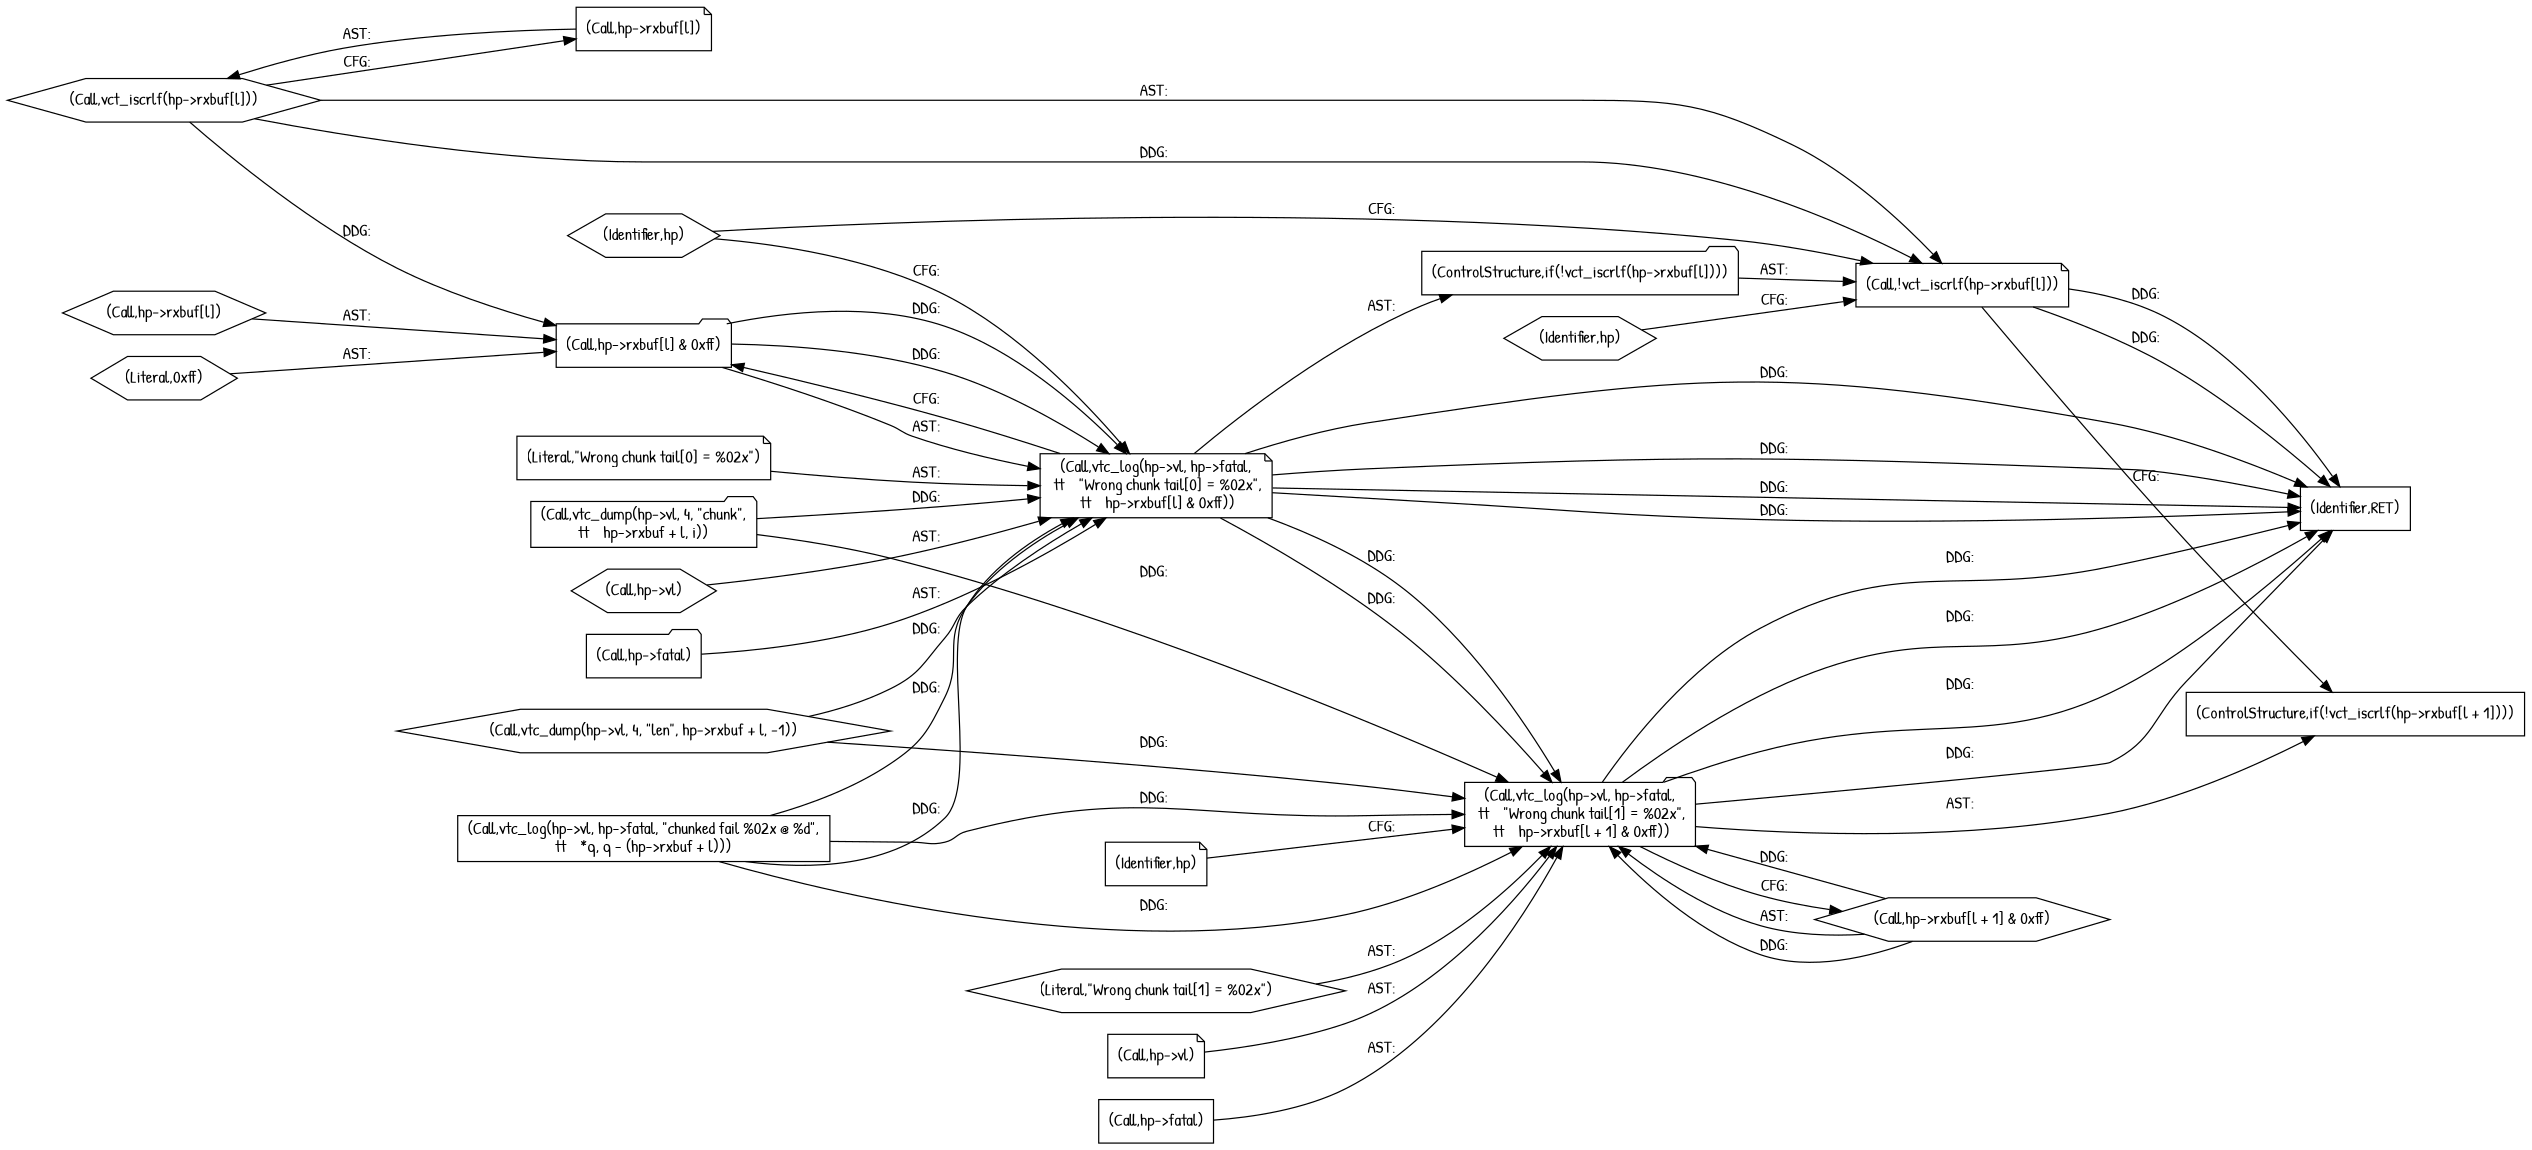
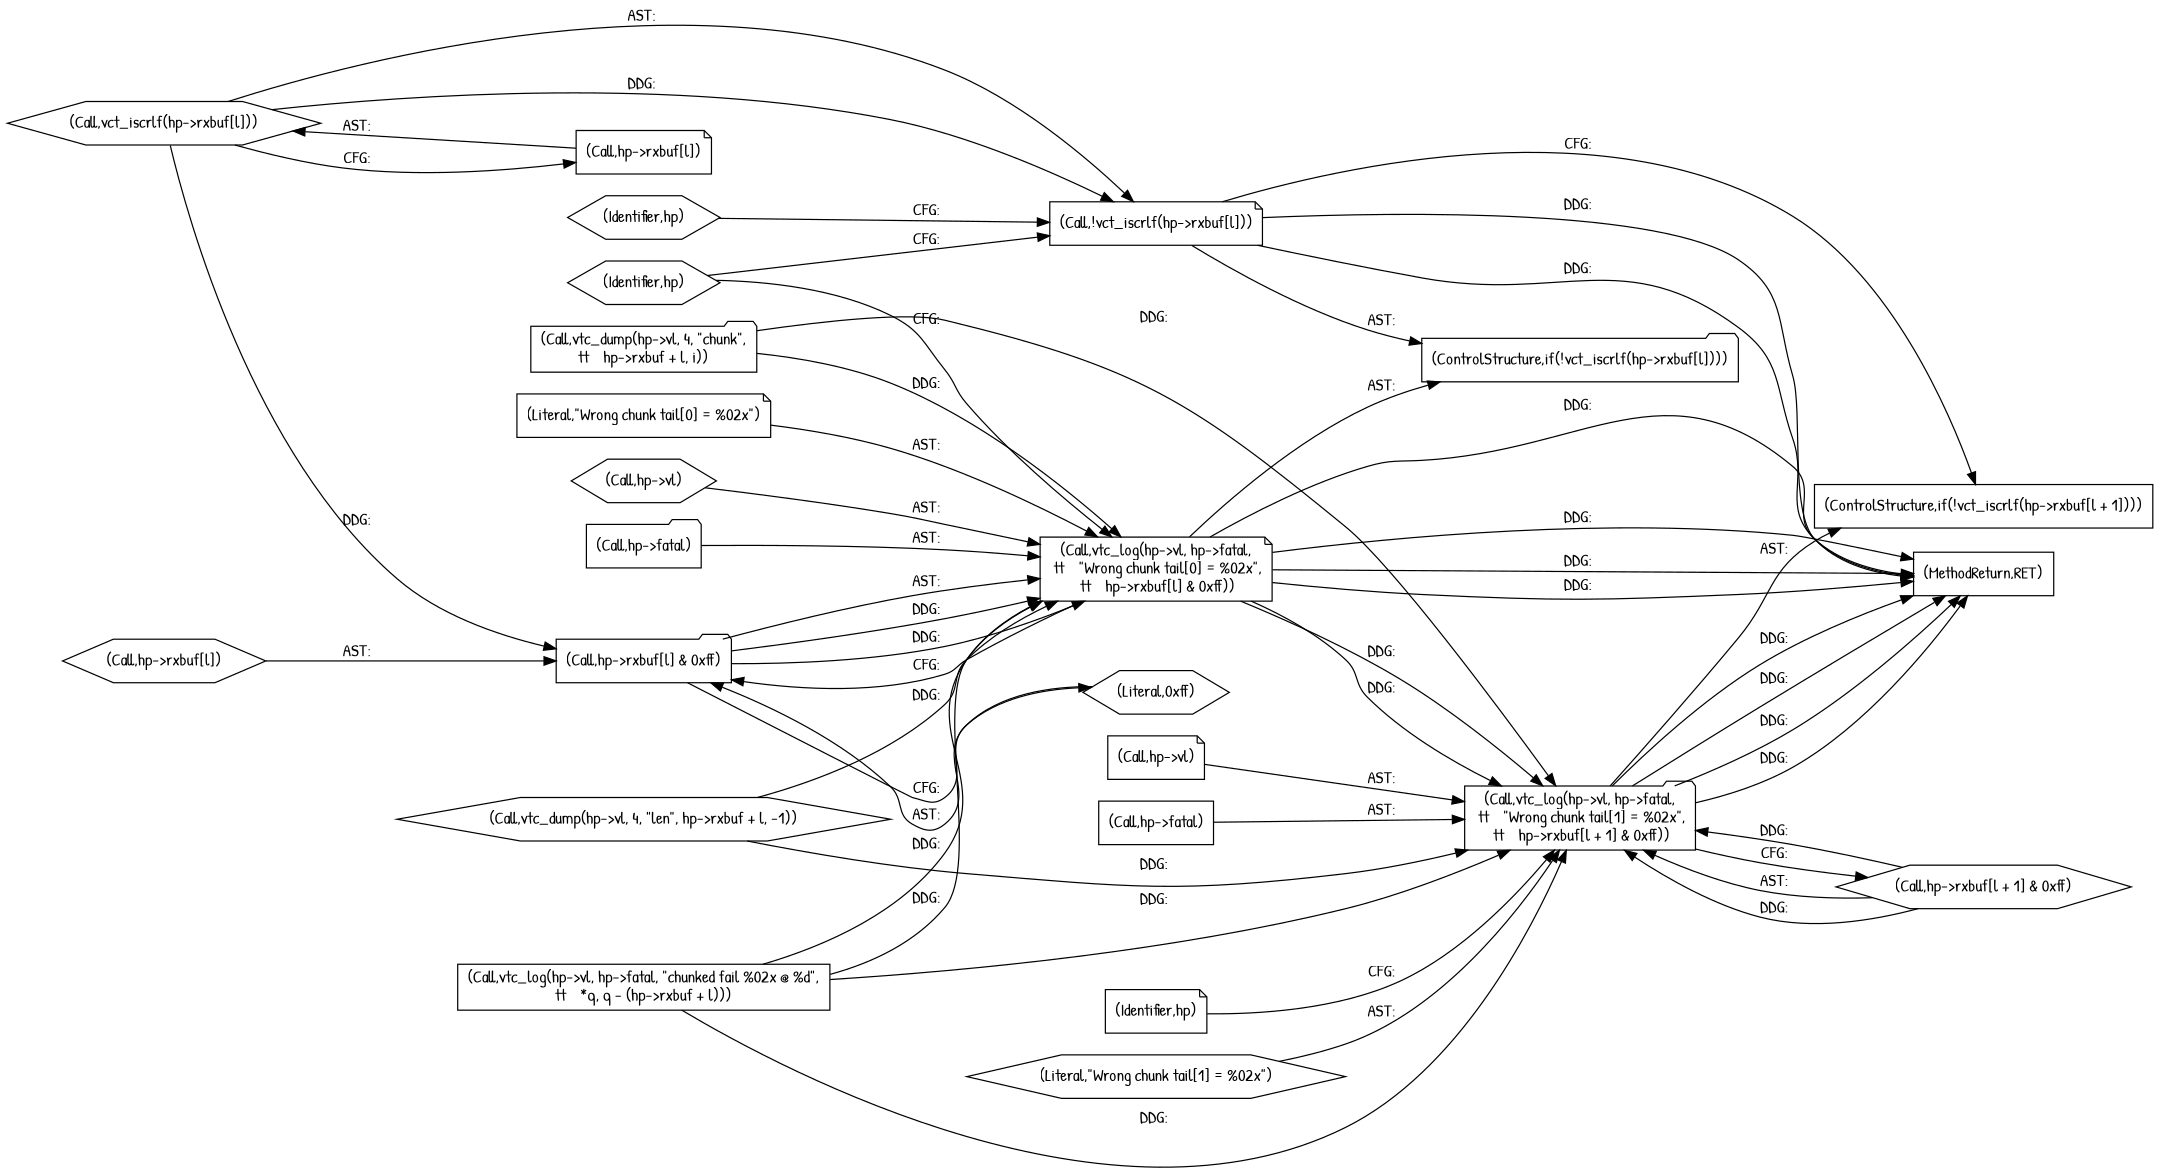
edge "(ControlStructure,if(!vct_iscrlf(hp->rxbuf[l])))" -> "(Call,!vct_iscrlf(hp->rxbuf[l]))": reversed
node "(Identifier,RET)": label "(Identifier,RET)" -> "(MethodReturn,RET)"
edge "(Call,hp->rxbuf[l] & 0xff)" -> "(Literal,0xff)": added, label "CFG:"
